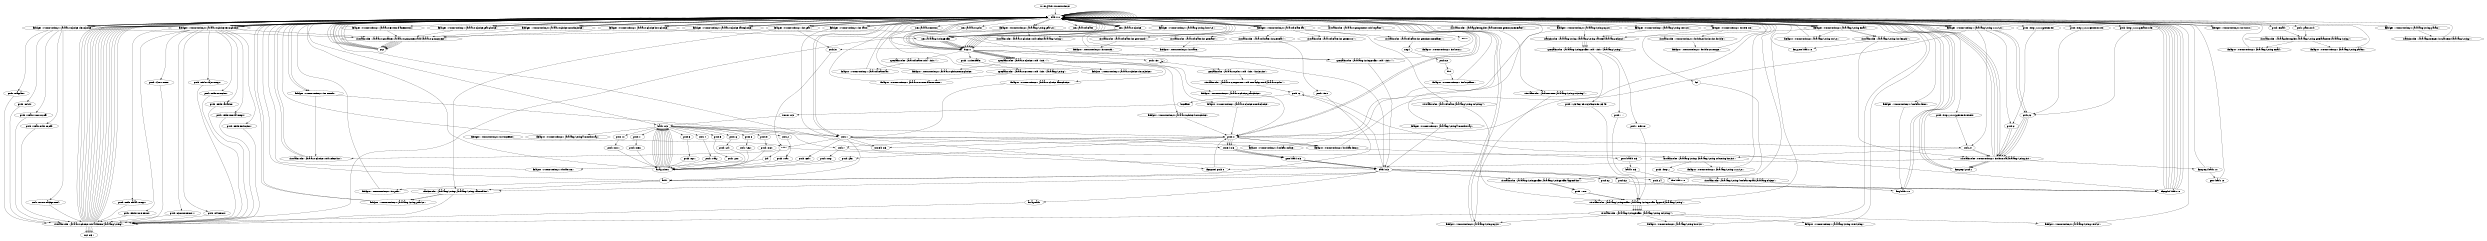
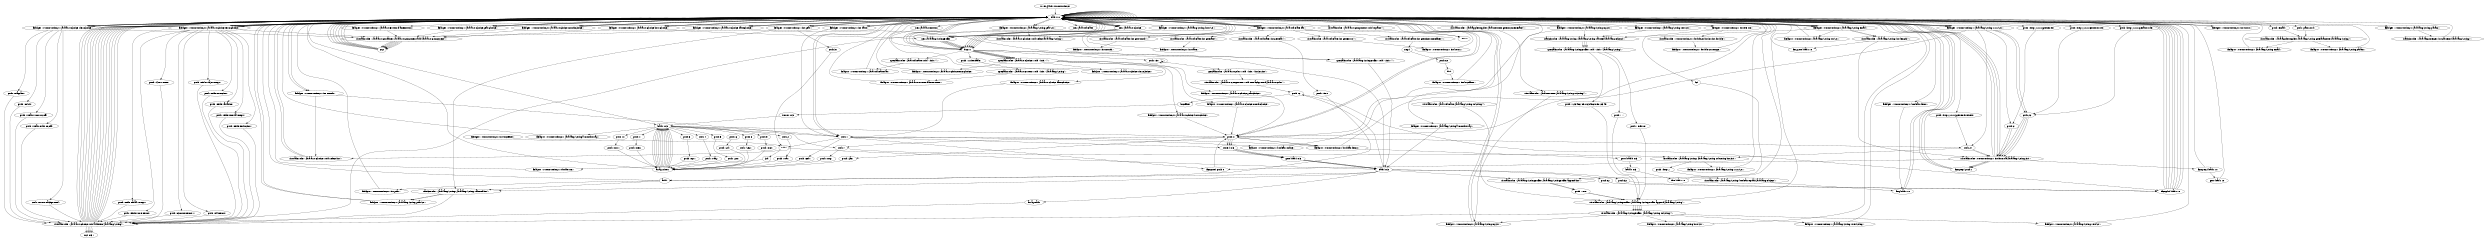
node "new java.awt.Color": removed
edge "specialinvoke <java.lang.StringBuffer: void <init>()>" -> "load.r r0": removed
edge "virtualinvoke <java.util.Date: int getHours()>" -> "push 31": now "virtualinvoke <java.util.Date: int getHours()>" -> "fieldput <MoonMotion21: int hours>"
edge "fieldget <MoonMotion21: java.util.Date dat>" -> "virtualinvoke <java.util.Date: java.lang.String toString()>": now "fieldget <MoonMotion21: java.util.Date dat>" -> "return"
edge "load.r $r3" -> "push 6": removed
node "store.b $r3": removed
edge "push 1" -> "add.i": removed
node "push 24": removed
